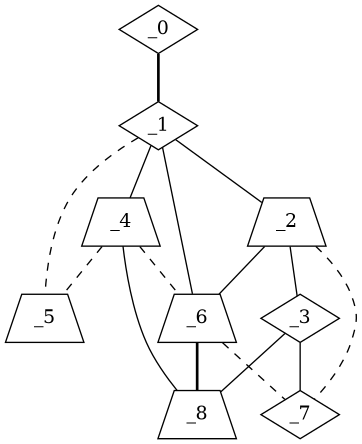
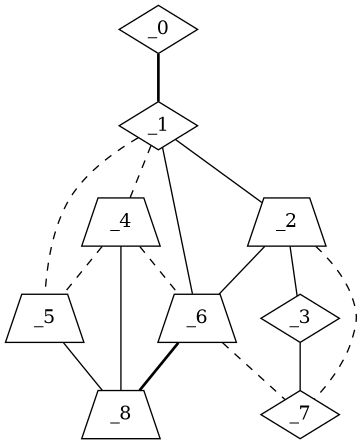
edge "_1" -- "_4": style solid -> dashed
edge "_3" -- "_8": now "_5" -- "_8"
